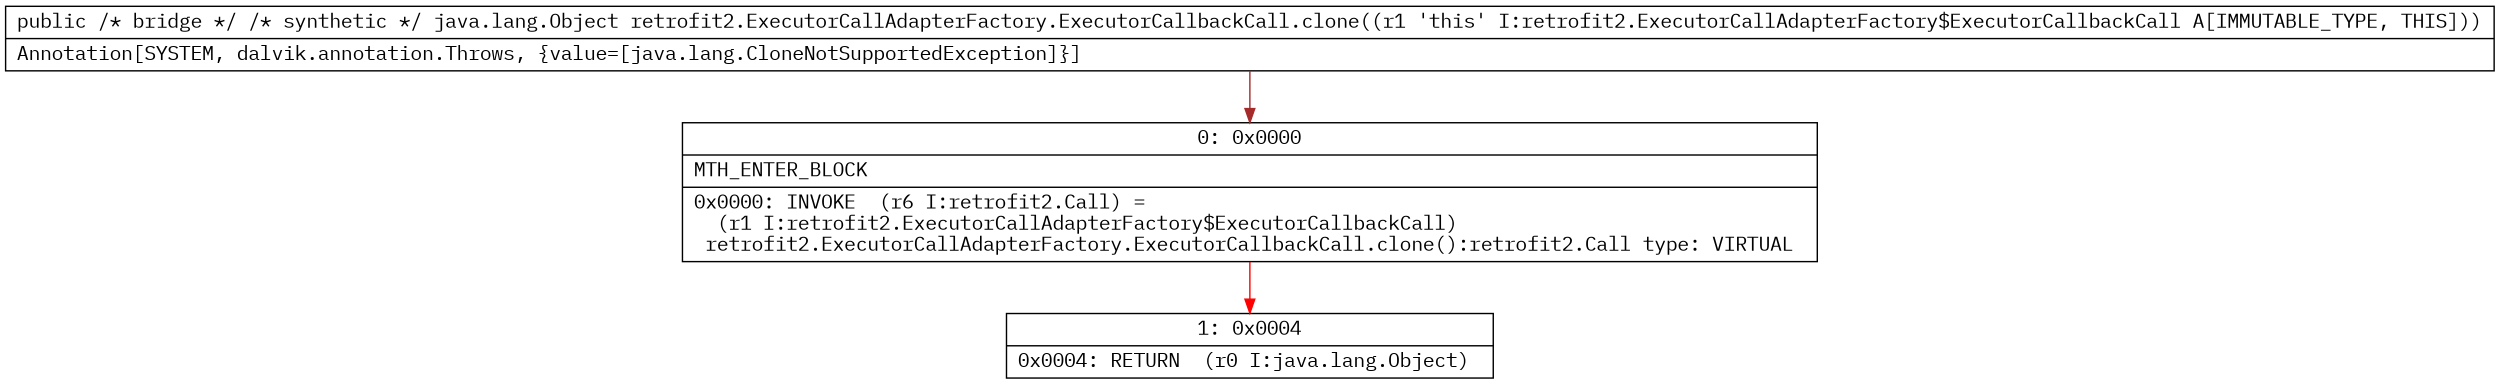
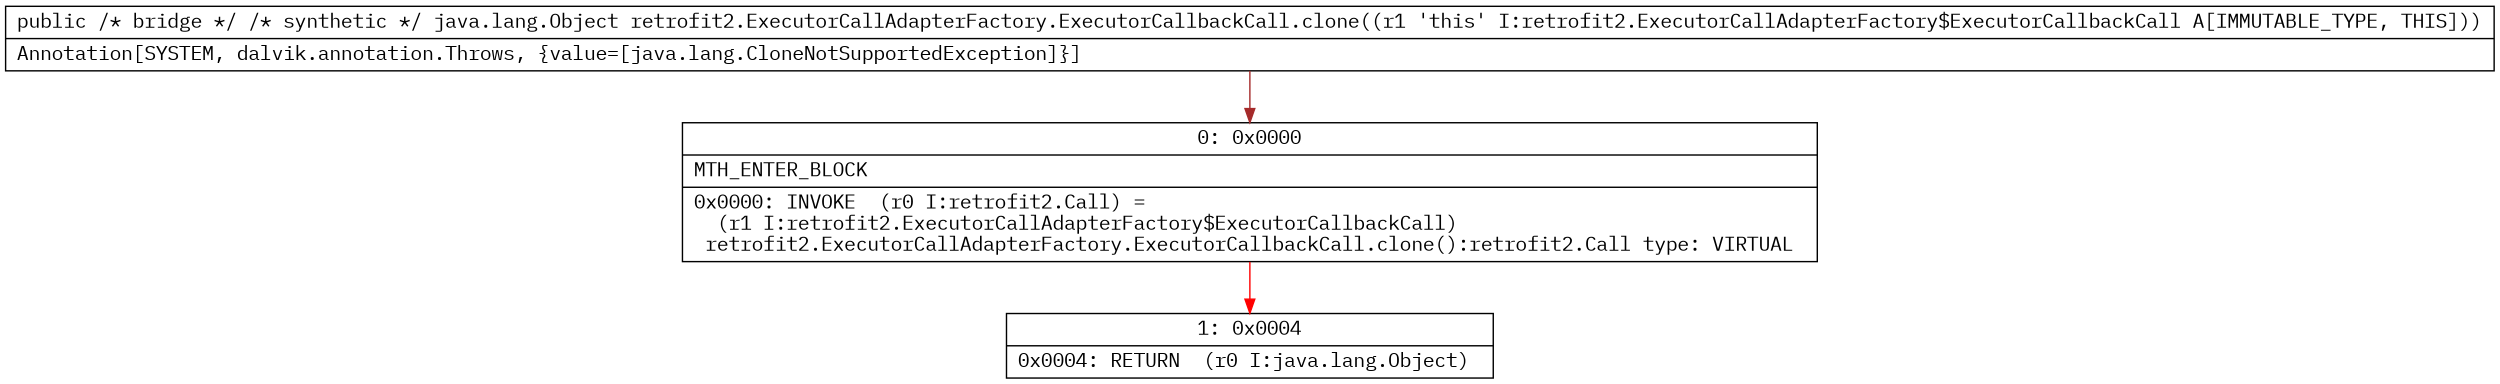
node "0: 0x0000": text "0x0000: INVOKE  (r6 I:retrofit2.Call) =" -> "0x0000: INVOKE  (r0 I:retrofit2.Call) ="
